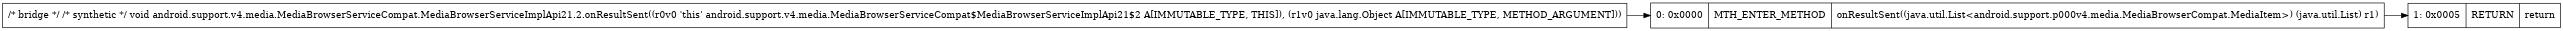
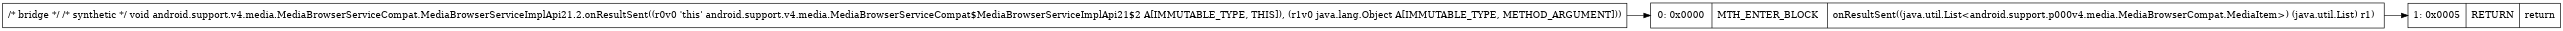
node "0: 0x0000": text "MTH_ENTER_METHOD" -> "MTH_ENTER_BLOCK"
